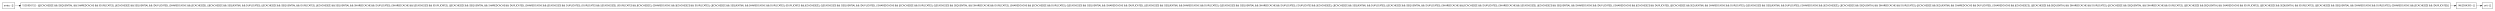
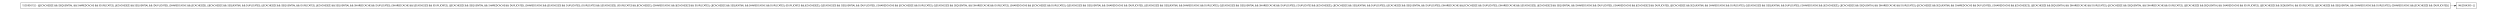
node "entry - []": removed
node "exit - []": removed
